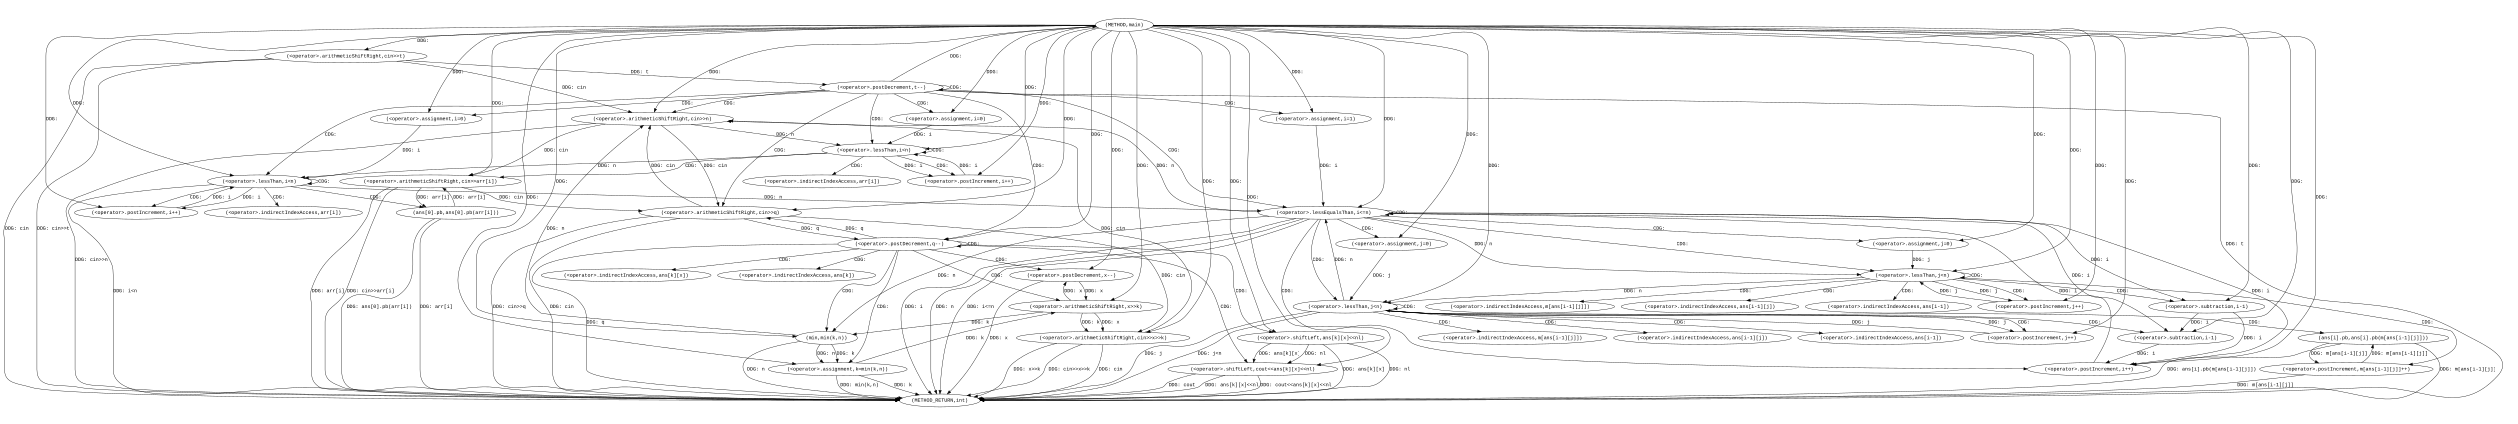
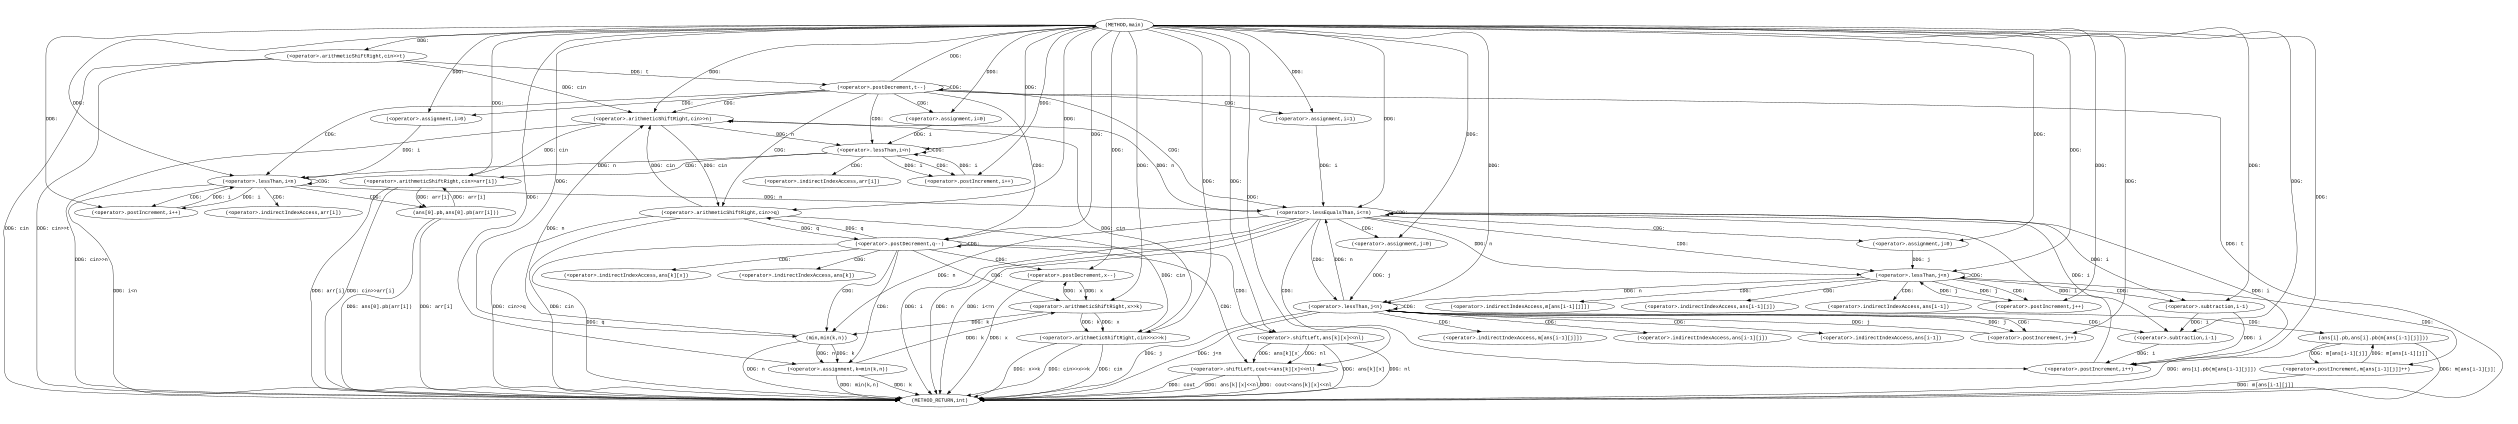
edge "(<operator>.arithmeticShiftRight,cin>>arr[i])" -> "(<operator>.arithmeticShiftRight,cin>>q)": removed, label "DDG: cin"
